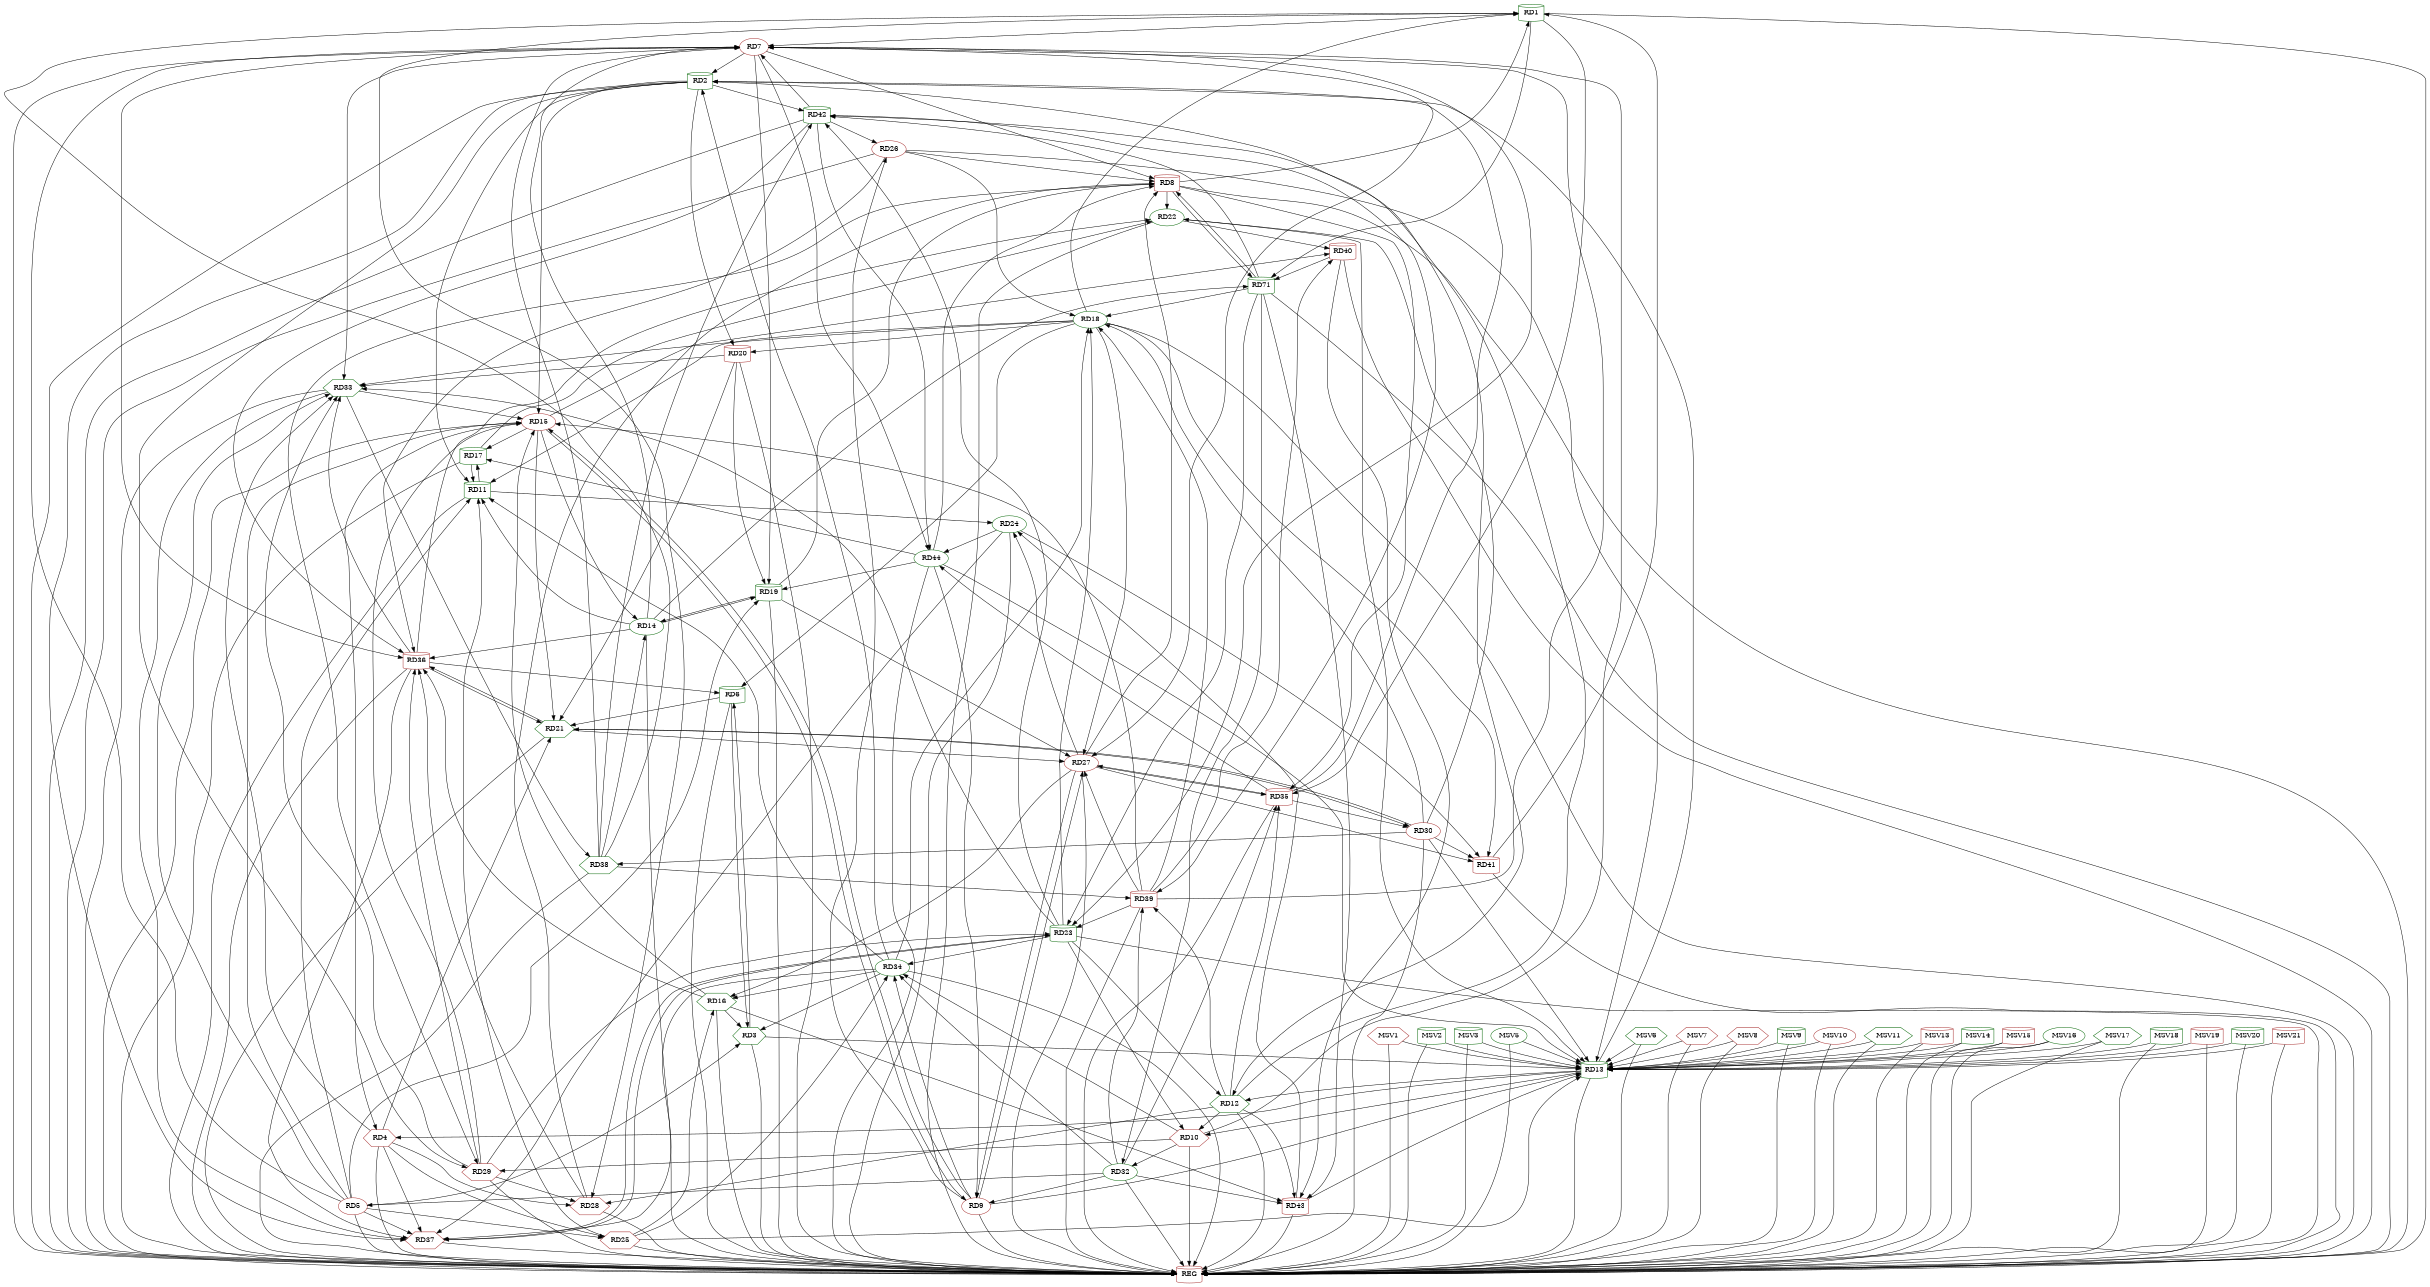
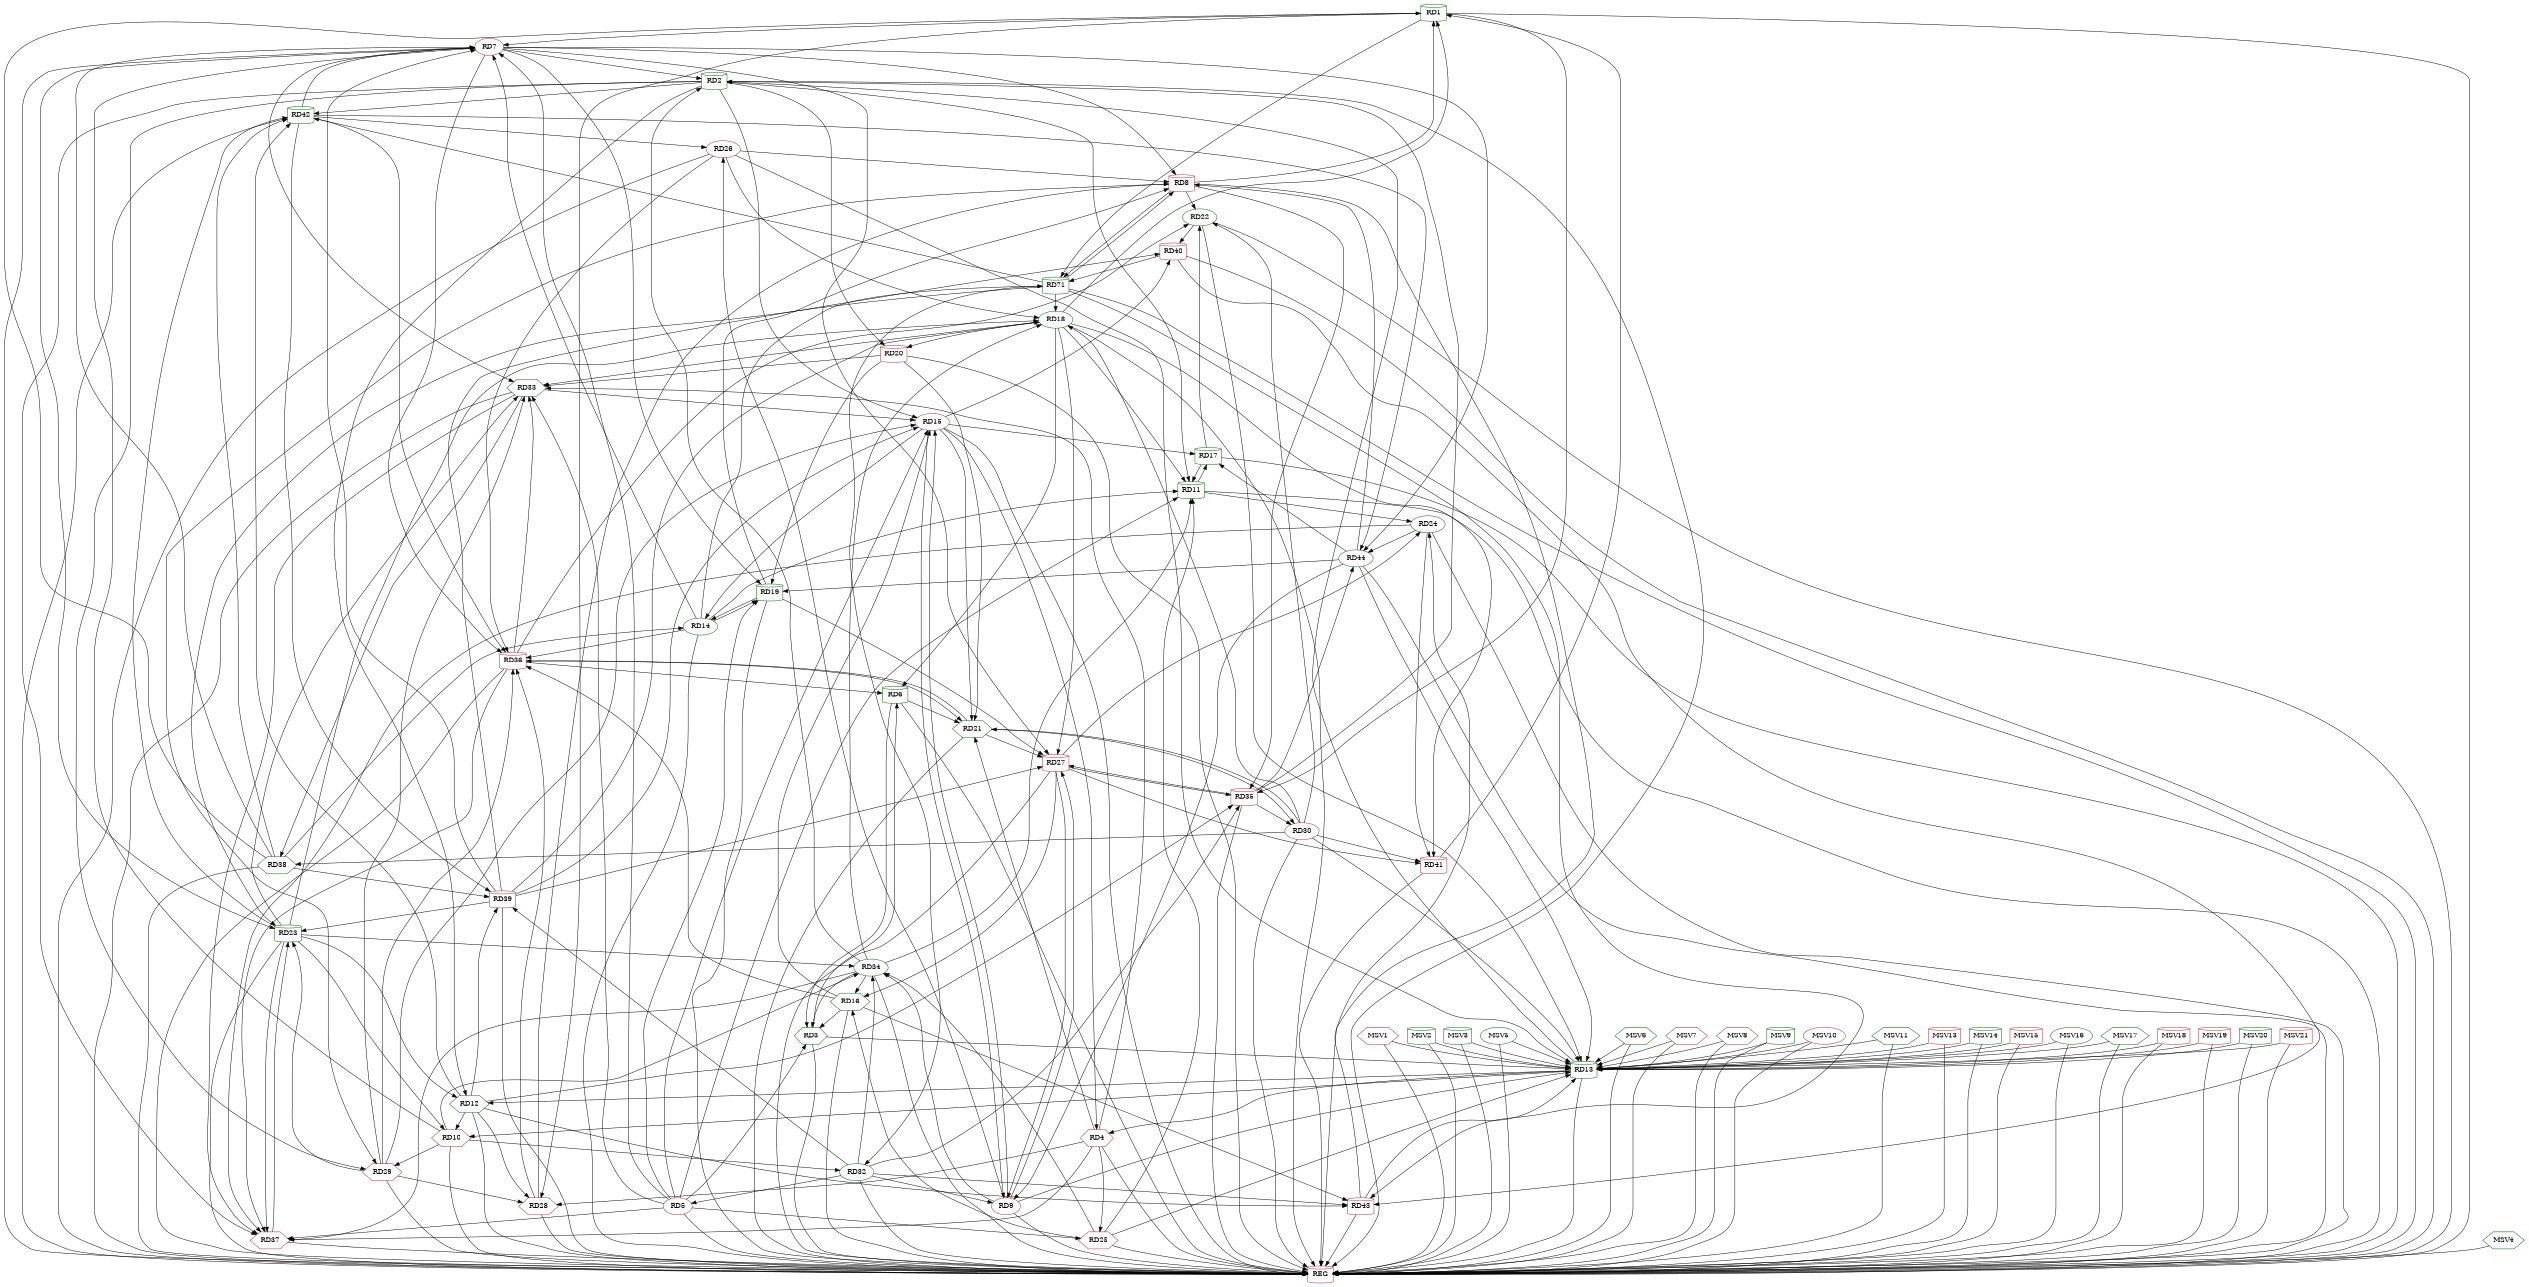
edge "RD27" -> "RD8": removed
node "RD27": shape ellipse -> cylinder
node "MSV18": color darkgreen -> brown
node "MSV4": added
